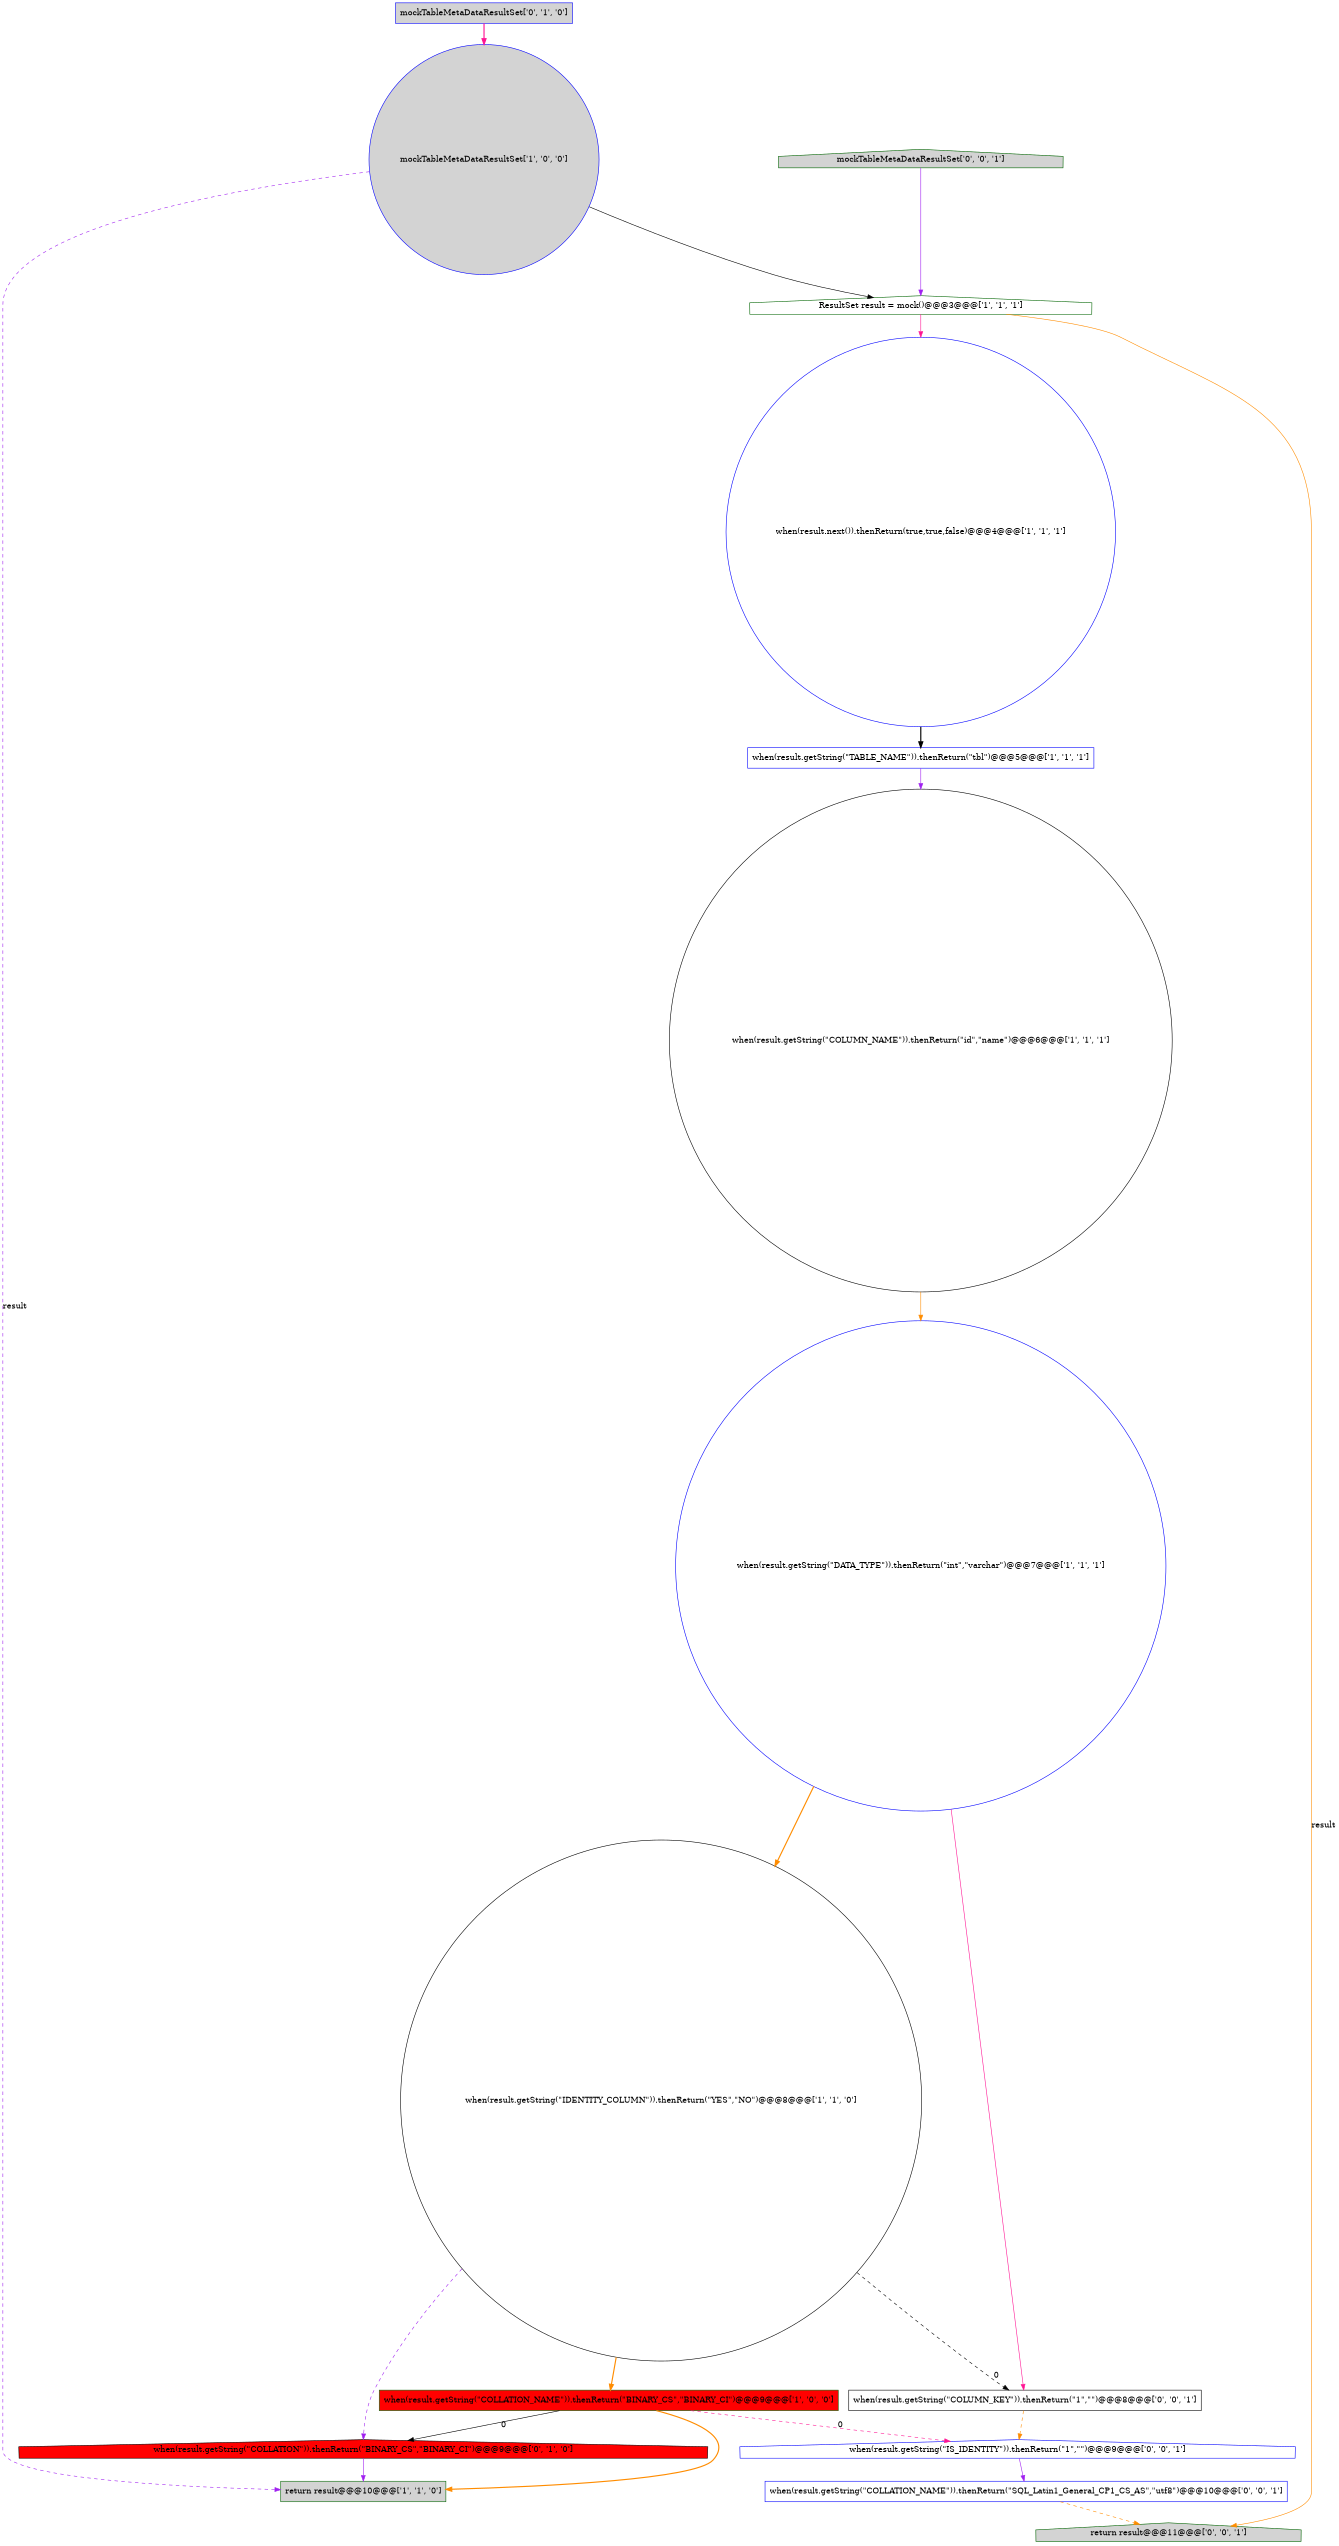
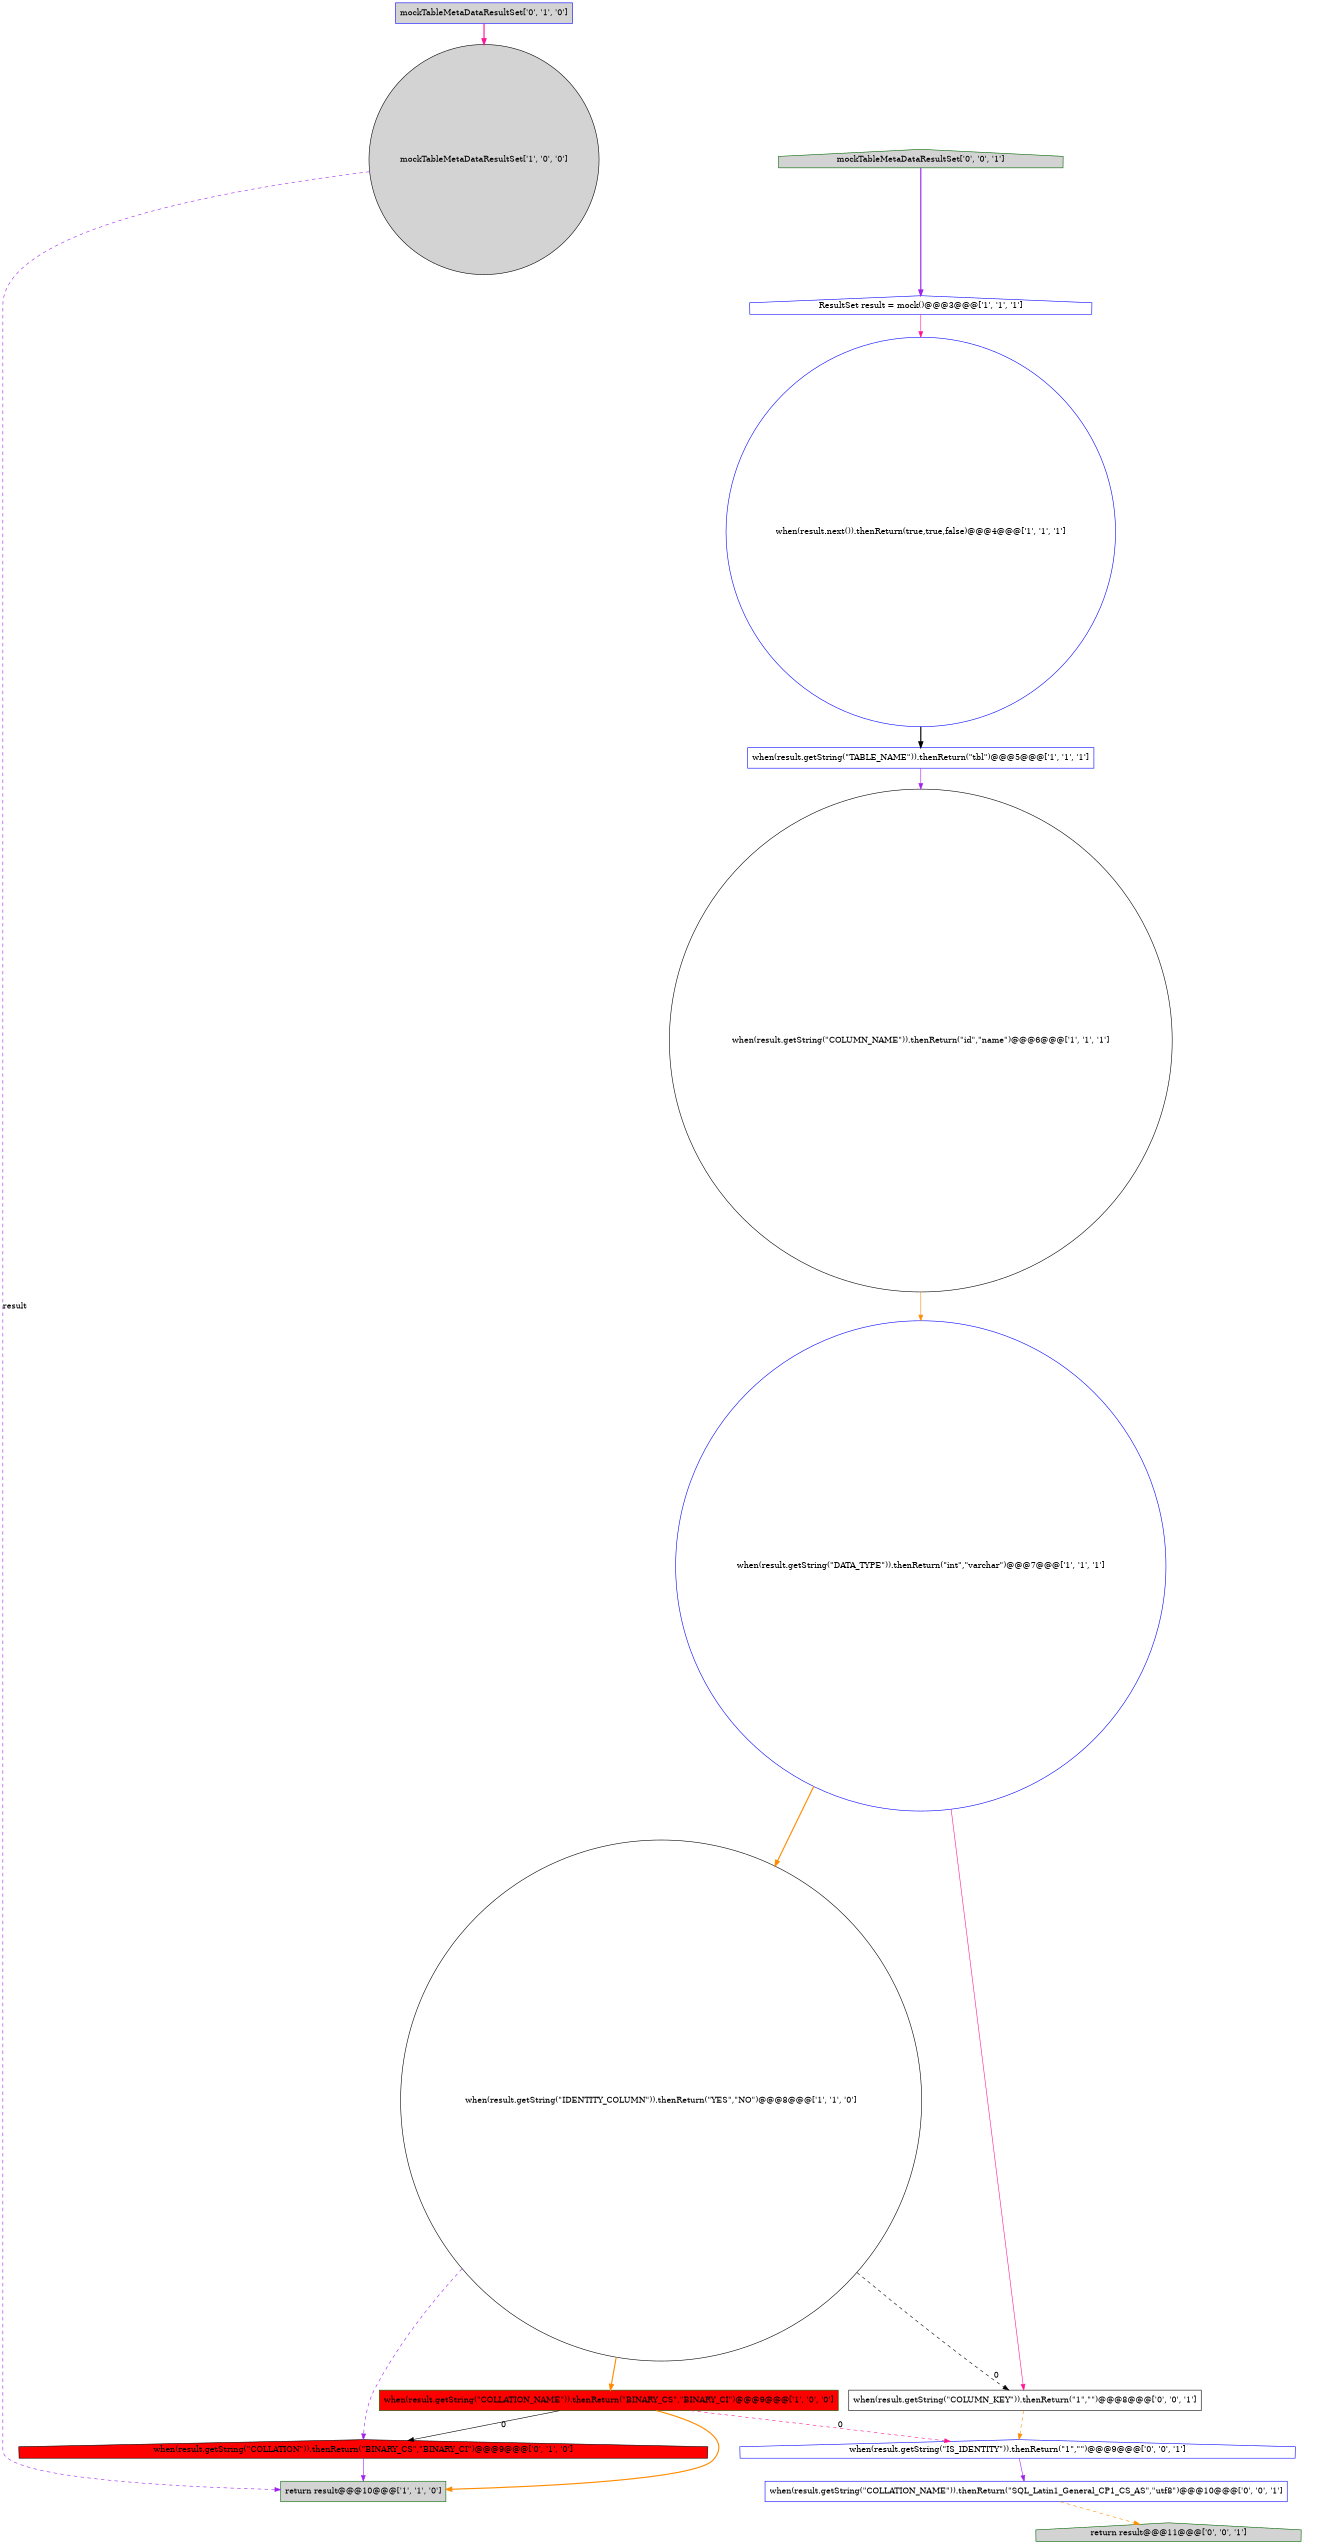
node "mockTableMetaDataResultSet['1', '0', '0']": color blue -> black
edge "mockTableMetaDataResultSet['0', '0', '1']" -> "ResultSet result = mock()@@@3@@@['1', '1', '1']": style solid -> bold
edge "mockTableMetaDataResultSet['1', '0', '0']" -> "ResultSet result = mock()@@@3@@@['1', '1', '1']": removed
node "ResultSet result = mock()@@@3@@@['1', '1', '1']": color darkgreen -> blue
edge "ResultSet result = mock()@@@3@@@['1', '1', '1']" -> "return result@@@11@@@['0', '0', '1']": removed, label "result"
